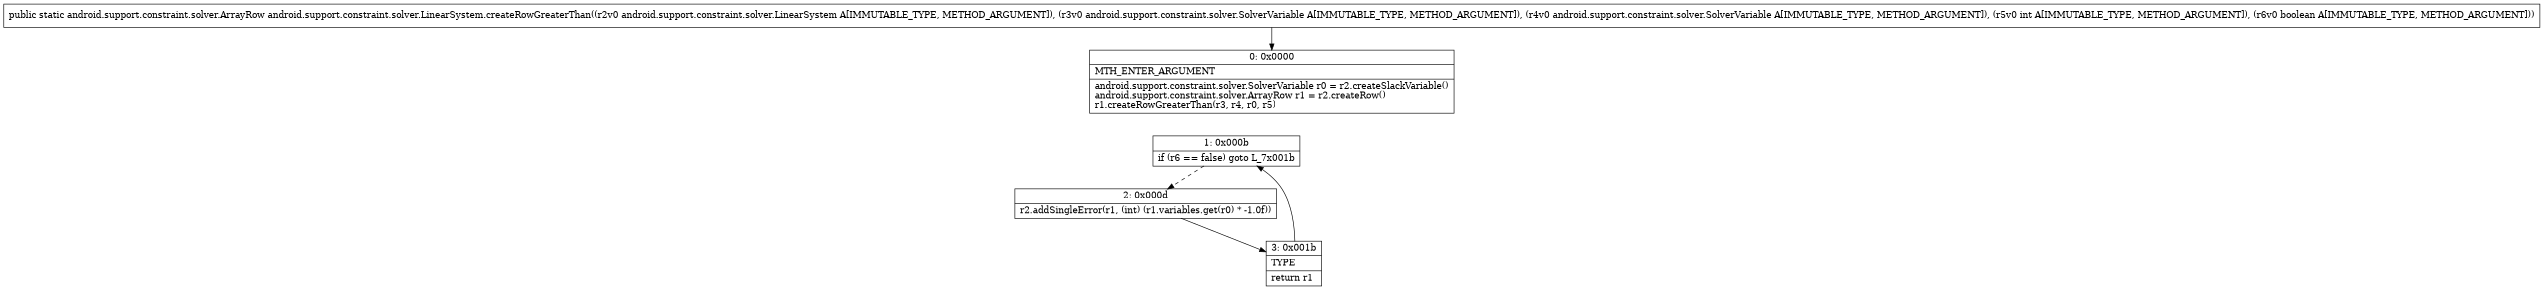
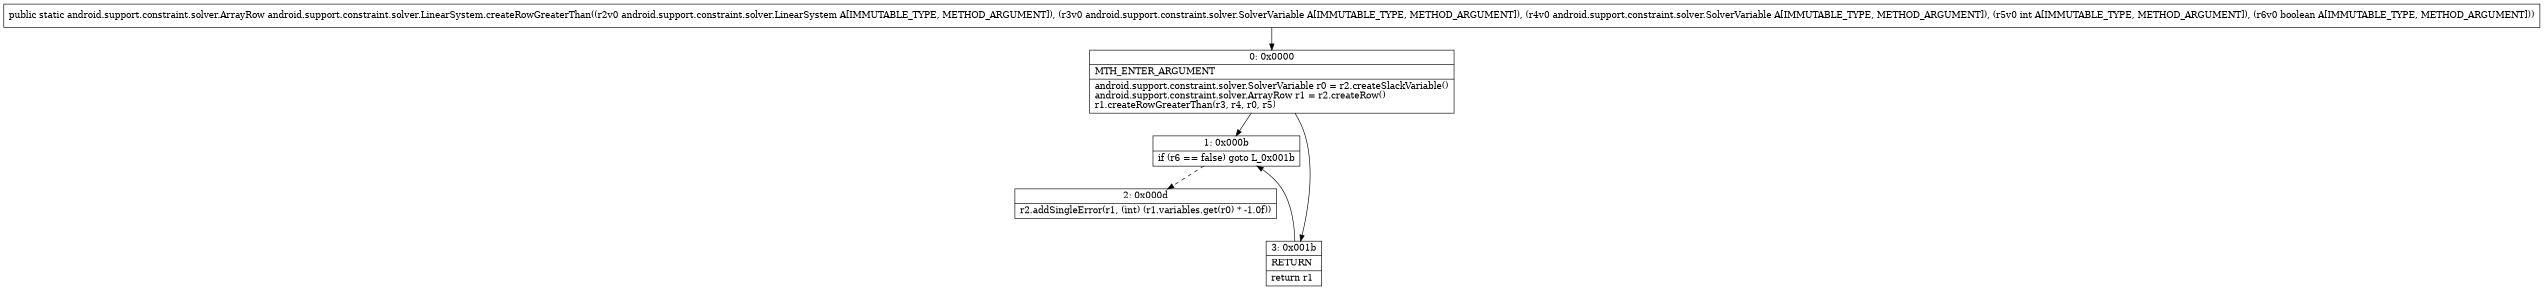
edge "0: 0x0000" -> "1: 0x000b": added
node "1: 0x000b": text "if (r6 == false) goto L_7x001b" -> "if (r6 == false) goto L_0x001b"
edge "2: 0x000d" -> "3: 0x001b": now "0: 0x0000" -> "3: 0x001b"
node "3: 0x001b": text "TYPE" -> "RETURN"
